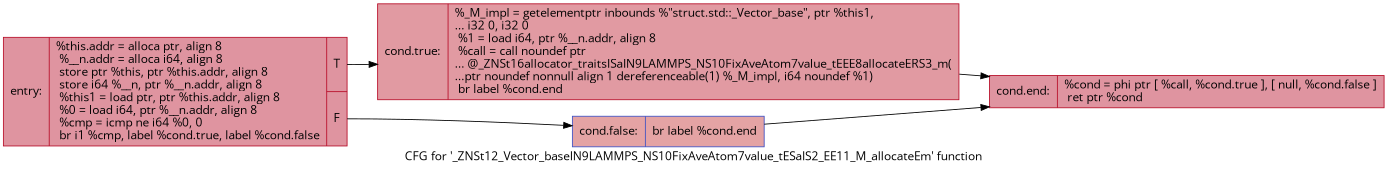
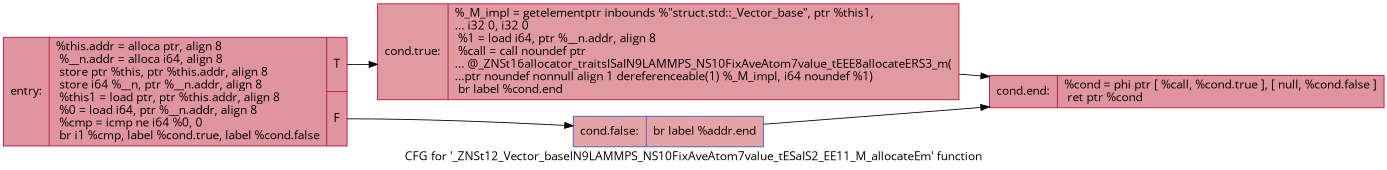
node "cond.false:": text "br label %cond.end" -> "br label %addr.end"
